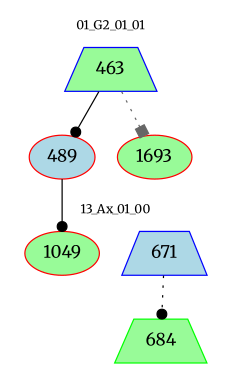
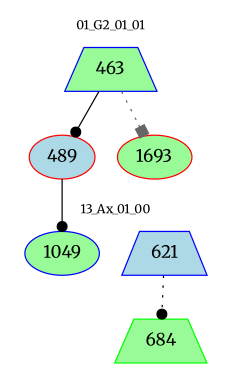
node "1049": color red -> blue
node "671": label "671" -> "621"
